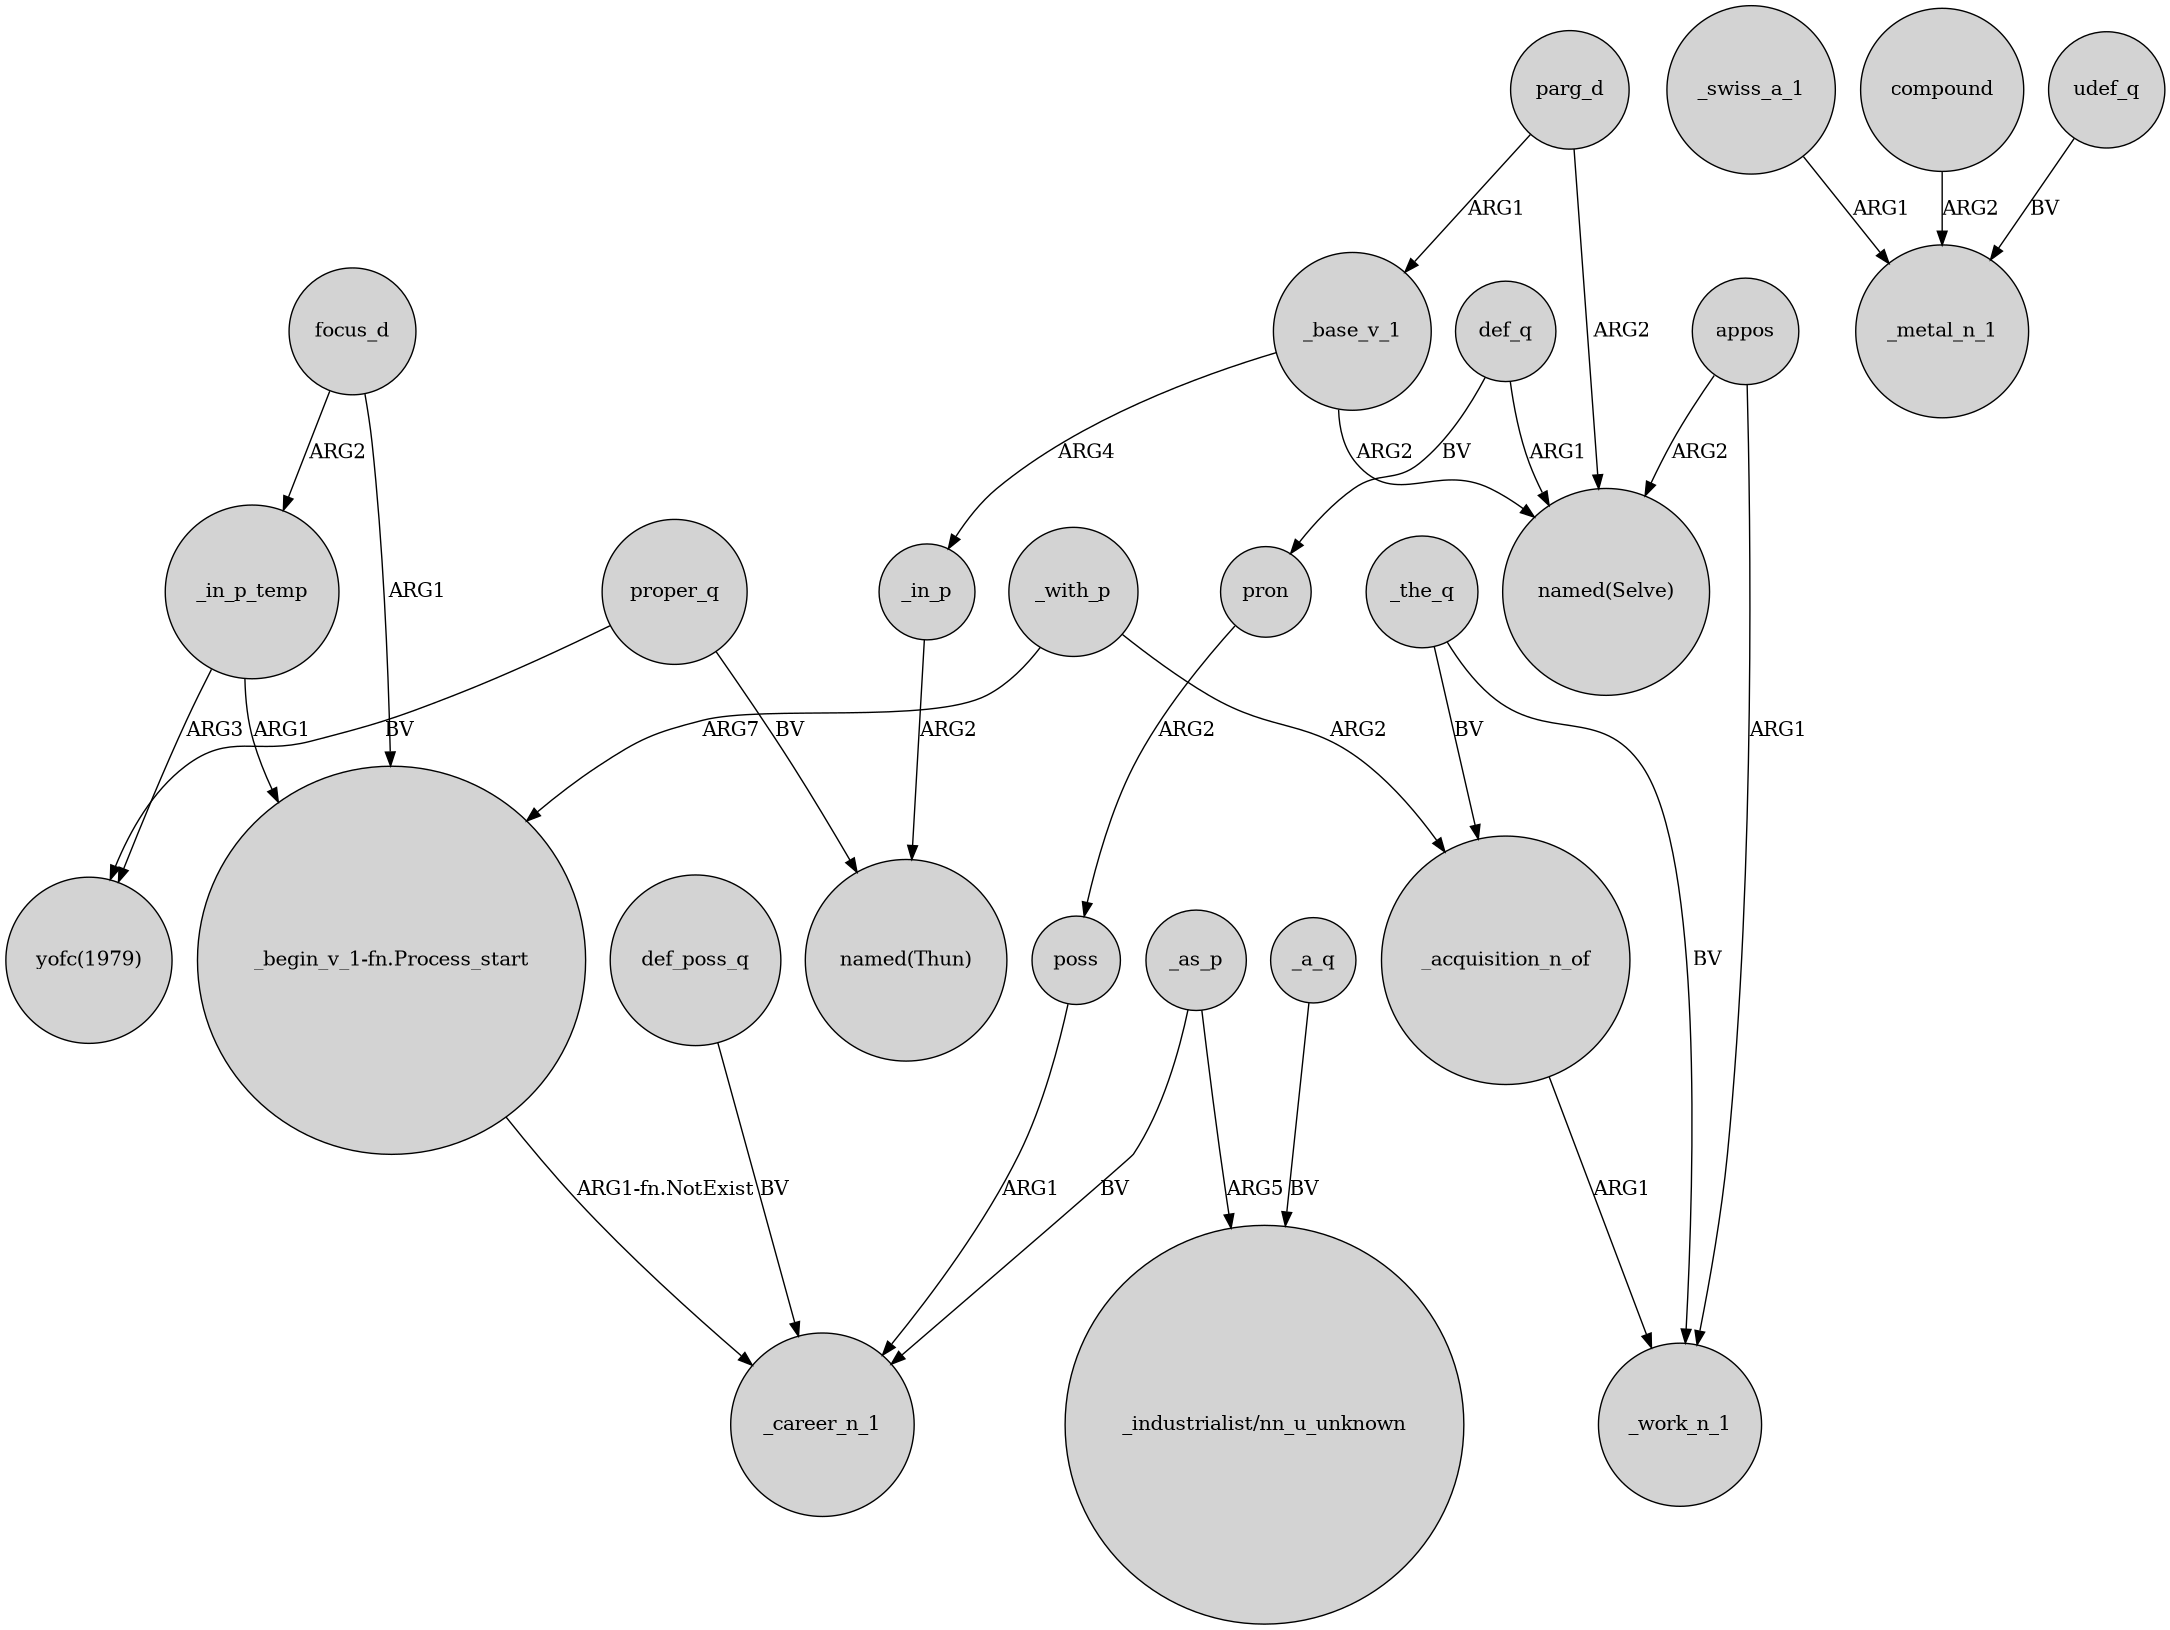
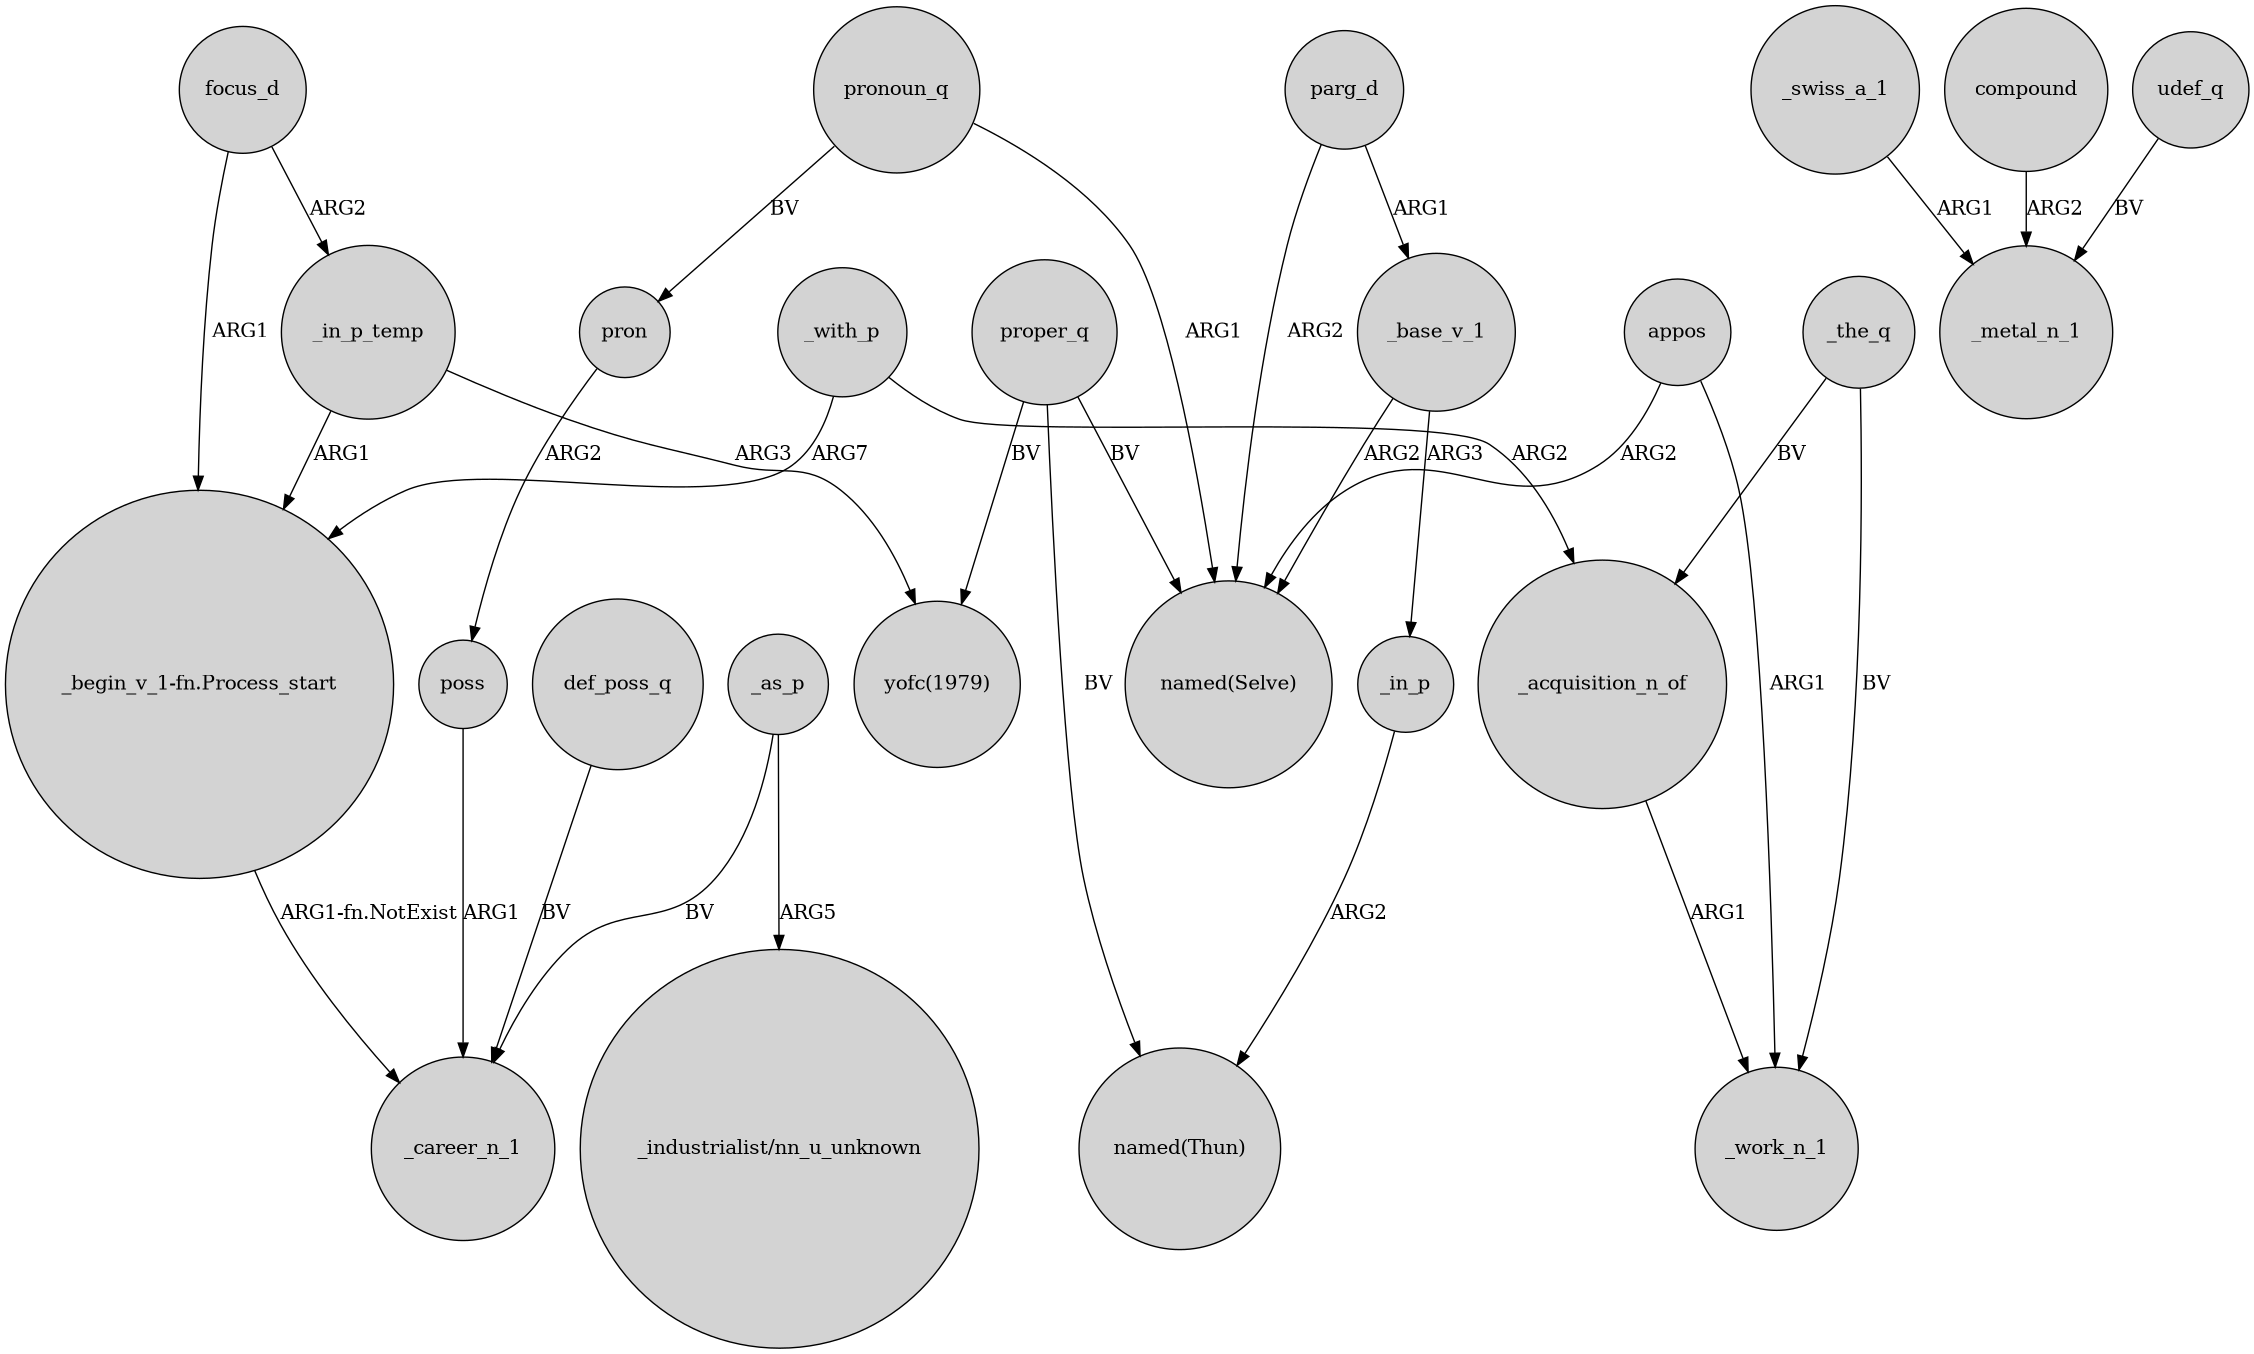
node "def_q": label "def_q" -> "pronoun_q"
edge "_base_v_1" -> "_in_p": label "ARG4" -> "ARG3"
edge "proper_q" -> "named(Selve)": added, label "BV"
node "_a_q": removed
